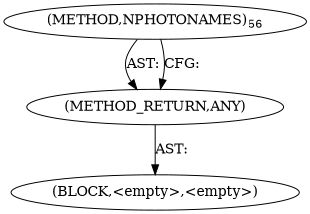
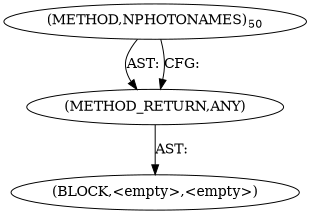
node "(METHOD,NPHOTONAMES)": text "56" -> "50"
